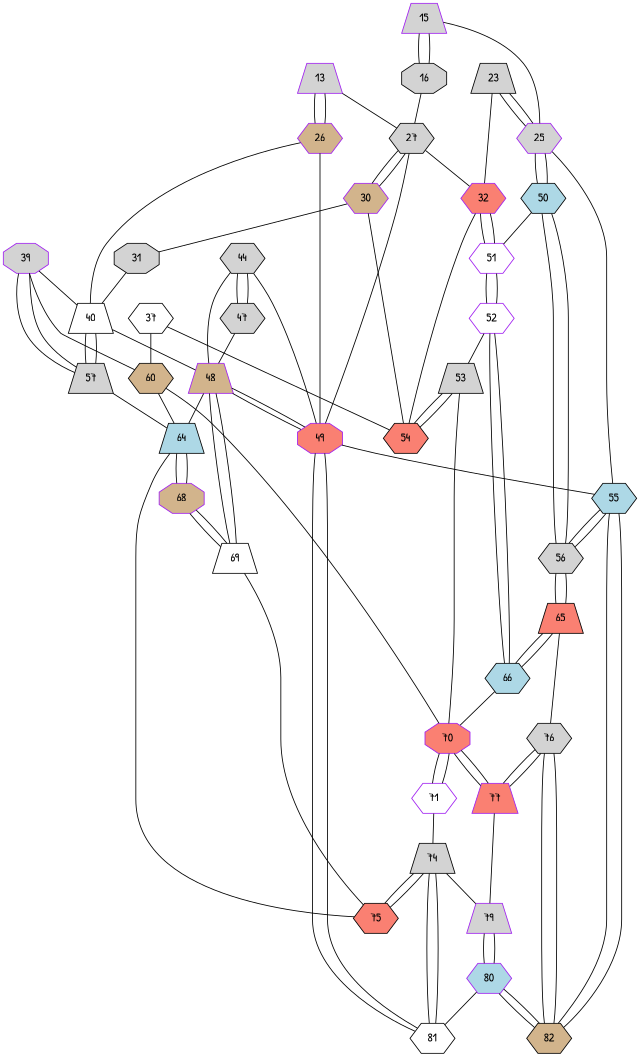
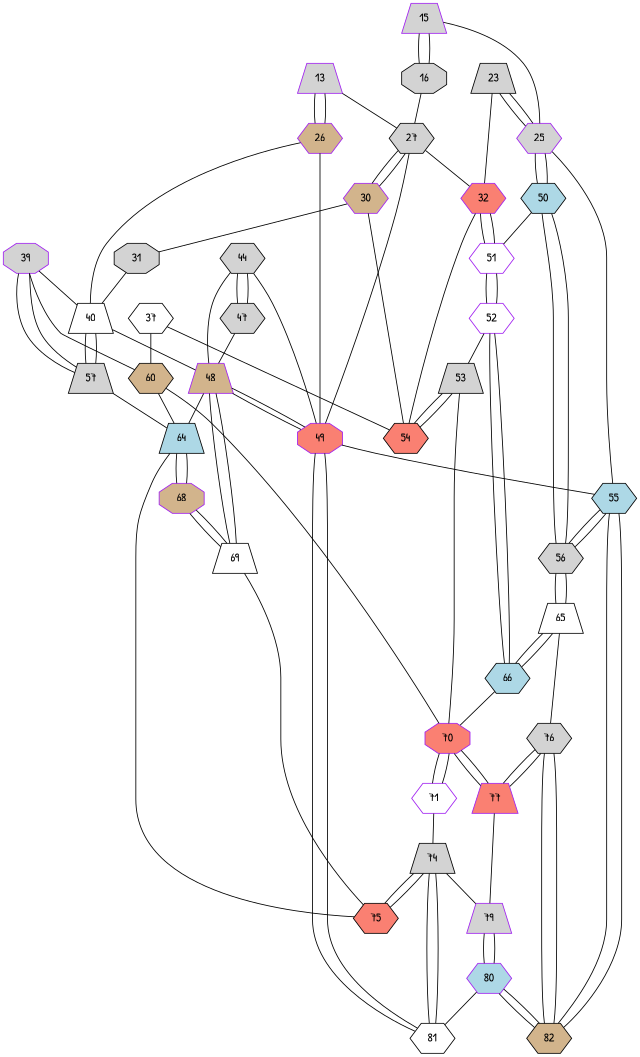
node "65": fillcolor salmon -> white
